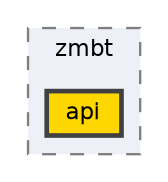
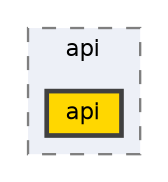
cluster "zmbt": label "zmbt" -> "api"
